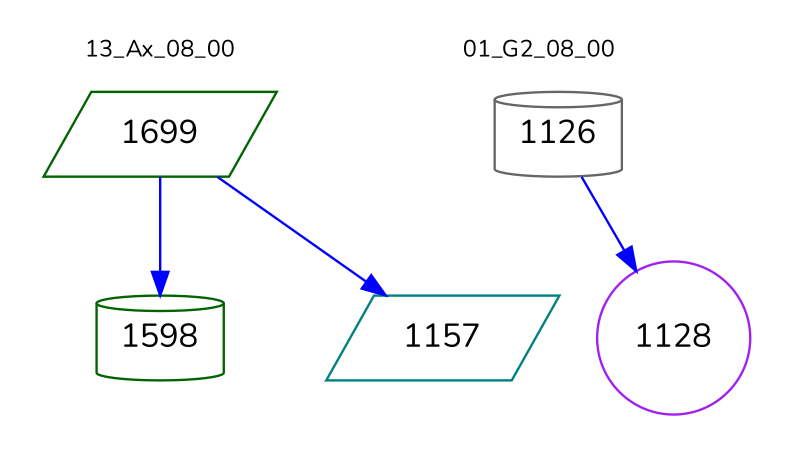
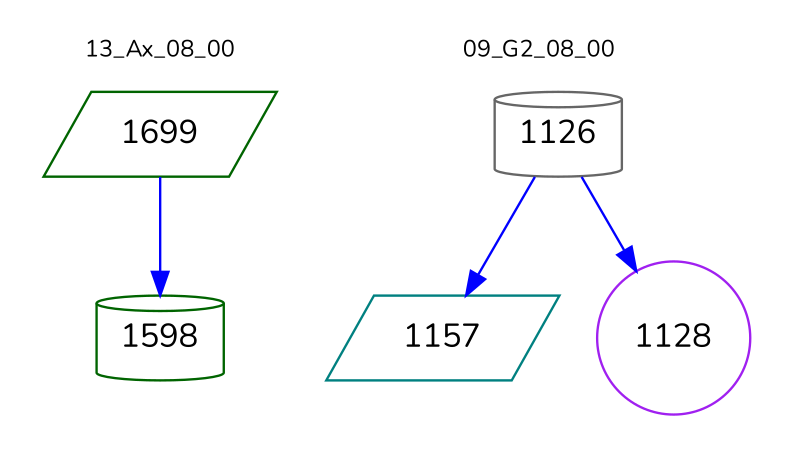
cluster "01_G2_08_00": label "01_G2_08_00" -> "09_G2_08_00"
edge "1699" -> "1157": now "1126" -> "1157"
